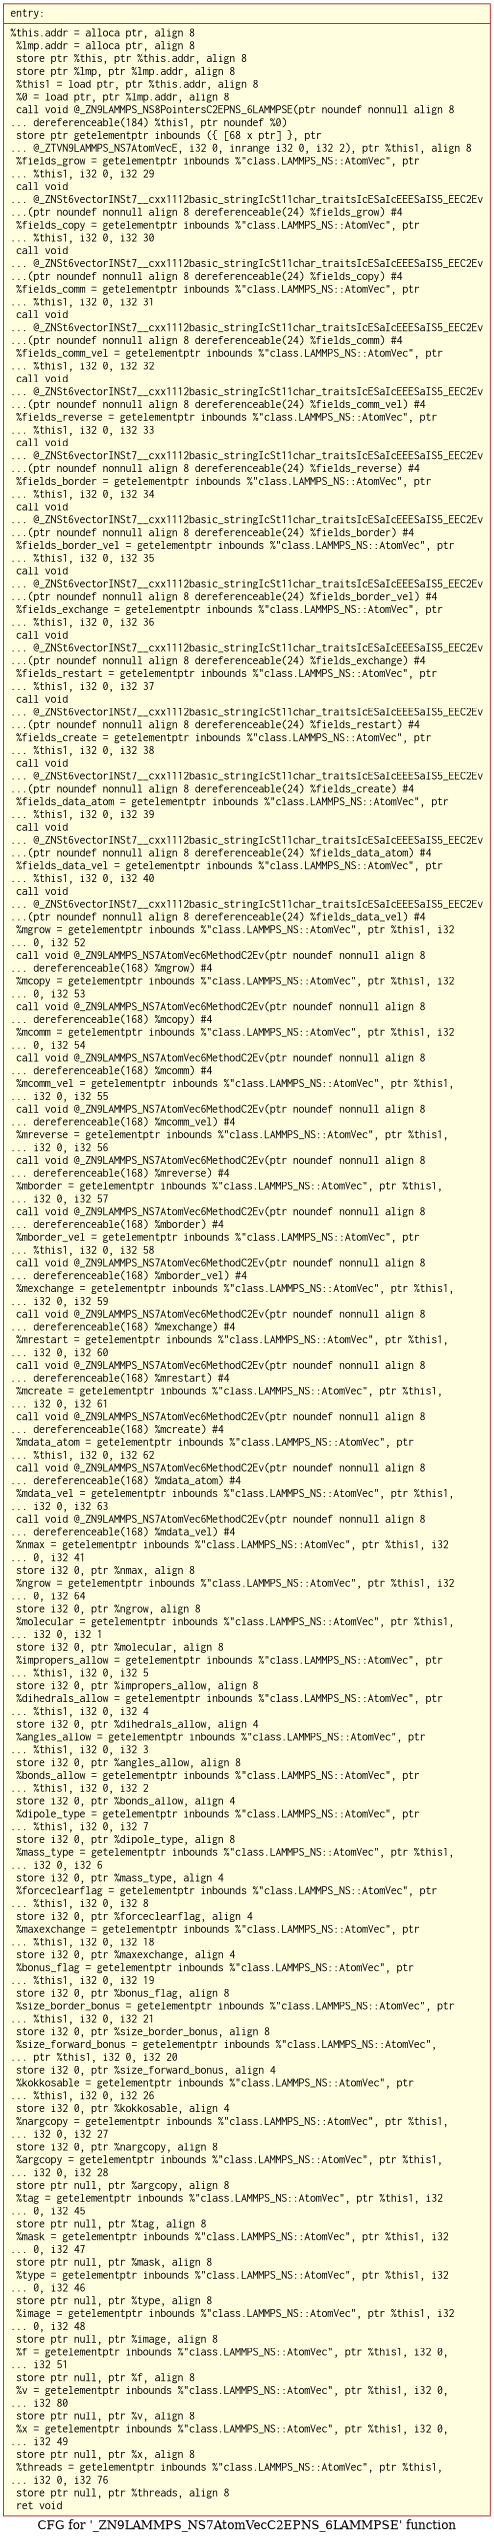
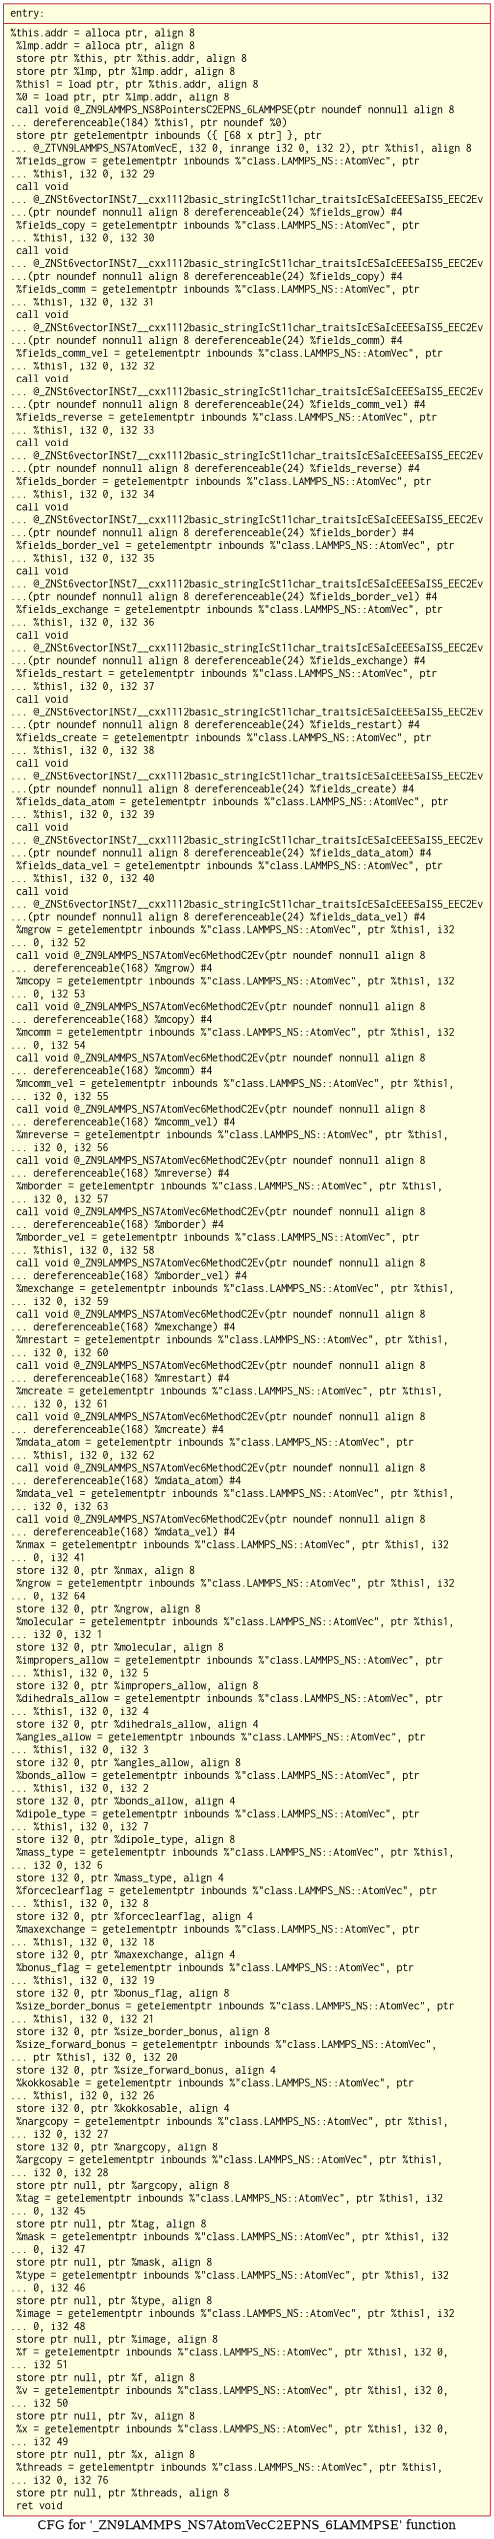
node "entry:": text "... i32 80" -> "... i32 50"
